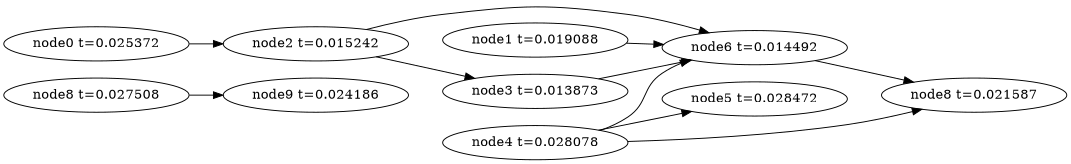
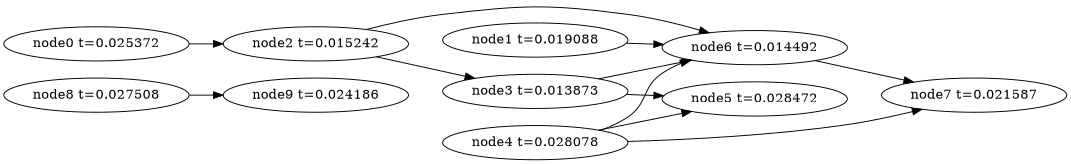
edge "node3 t=0.013873" -> "node5 t=0.028472": added
node "node8 t=0.021587": label "node8 t=0.021587" -> "node7 t=0.021587"
